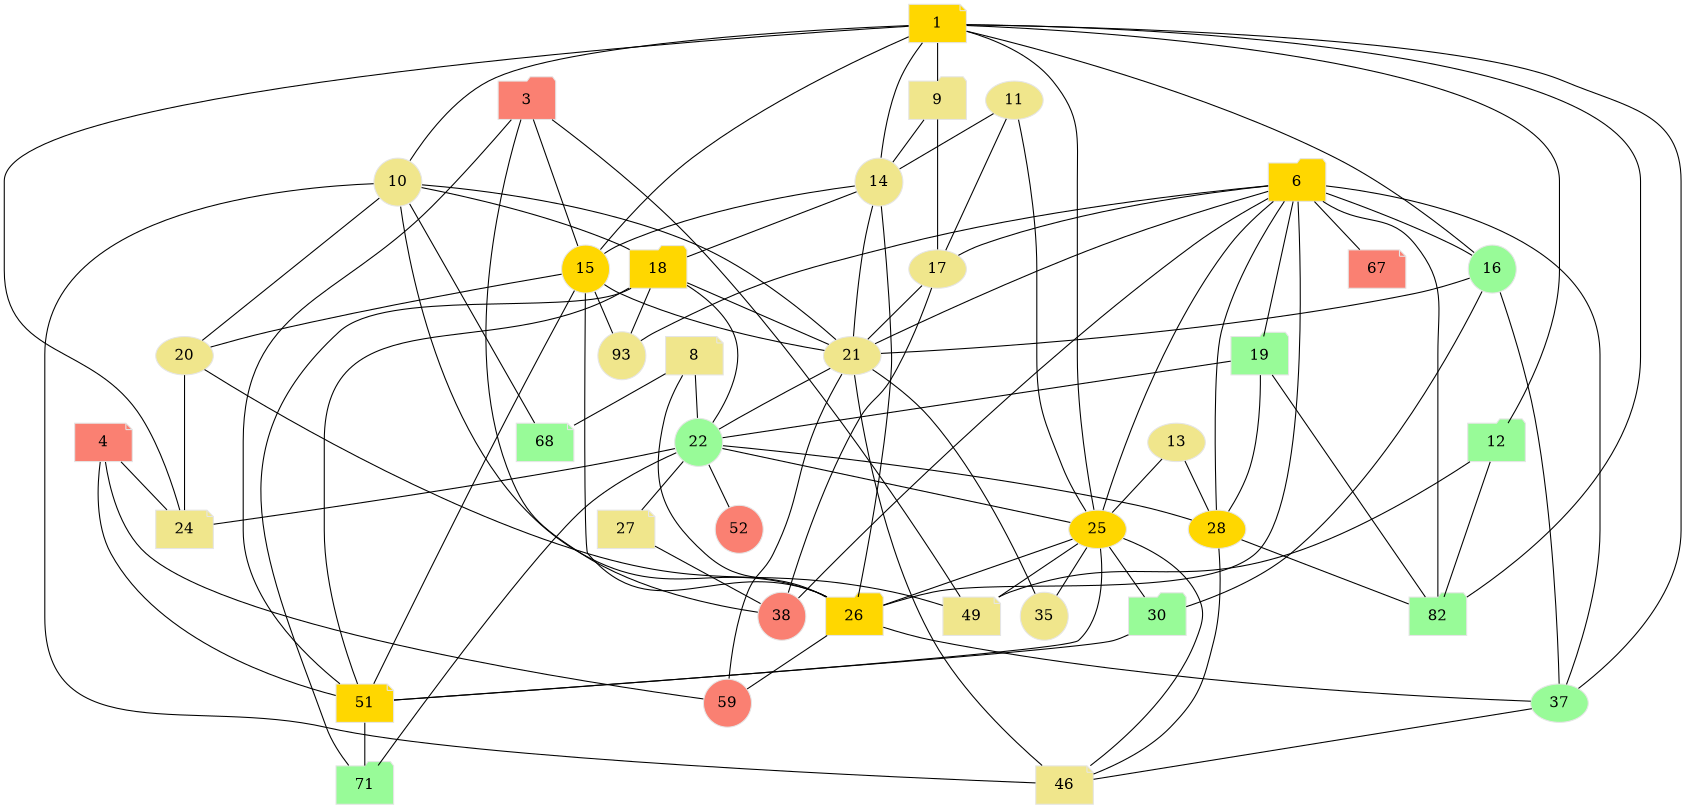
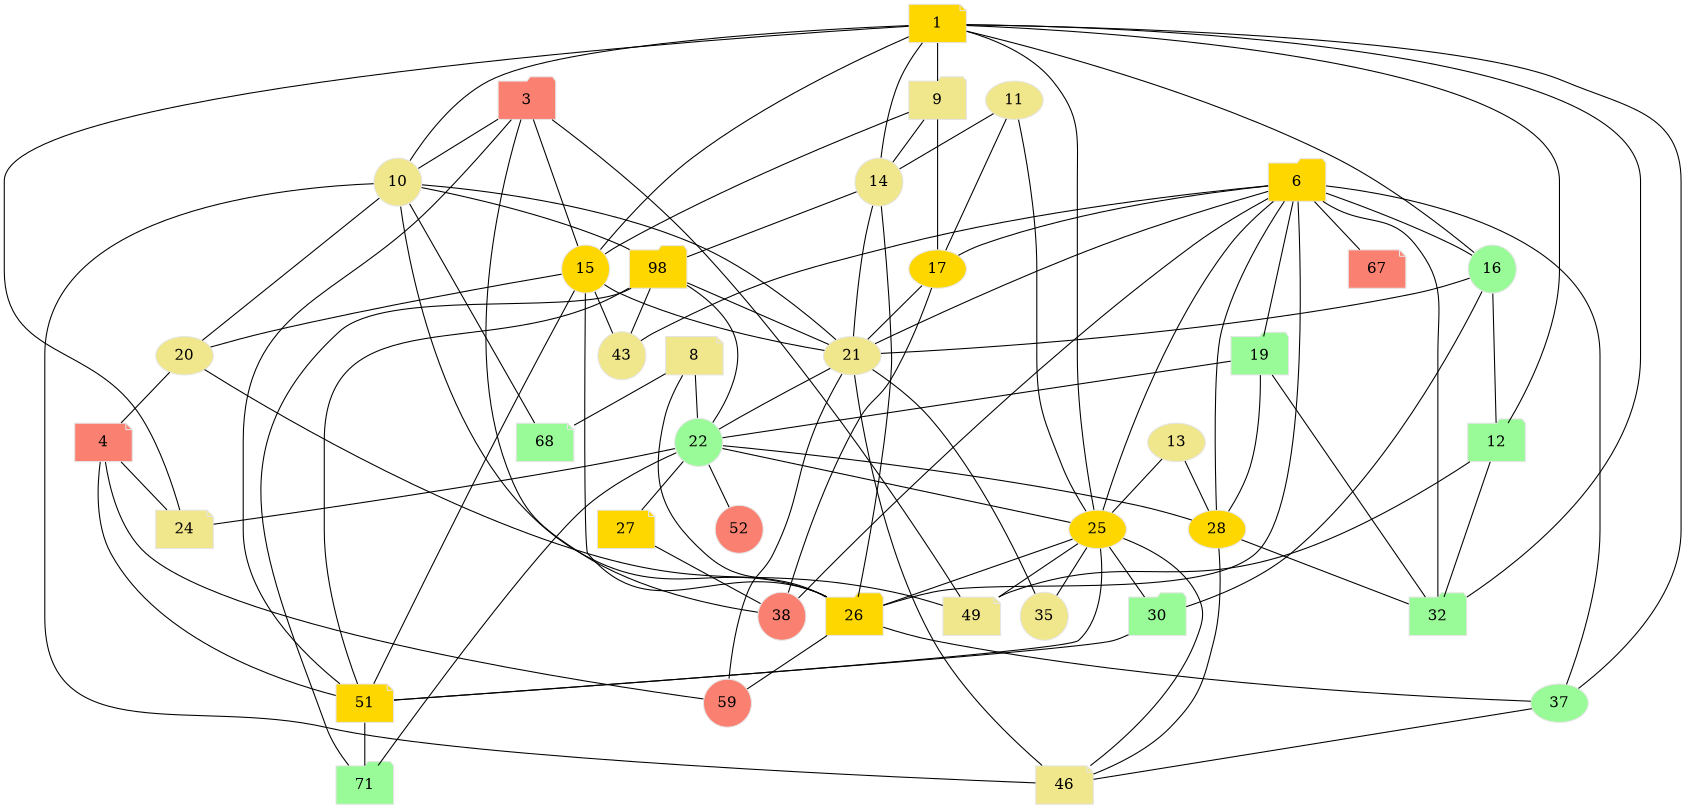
edge "3" -- "10": added
edge "14" -- "15": now "9" -- "15"
node "18": label "18" -> "98"
node "17": fillcolor khaki -> gold
node "93": label "93" -> "43"
edge "20" -- "24": now "20" -- "4"
edge "16" -- "37": now "16" -- "12"
node "27": fillcolor khaki -> gold
node "82": label "82" -> "32"
